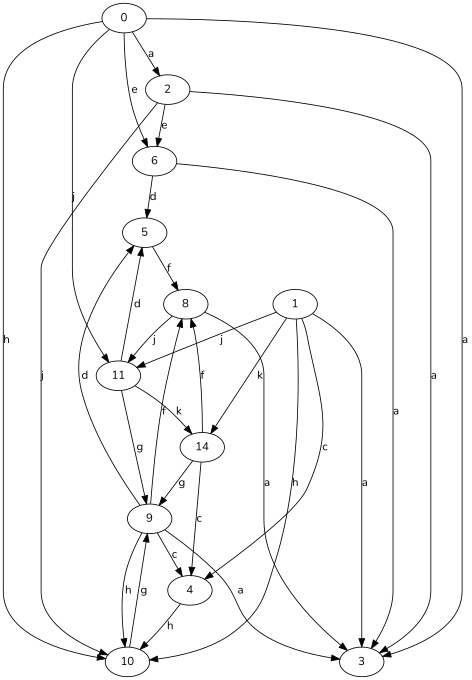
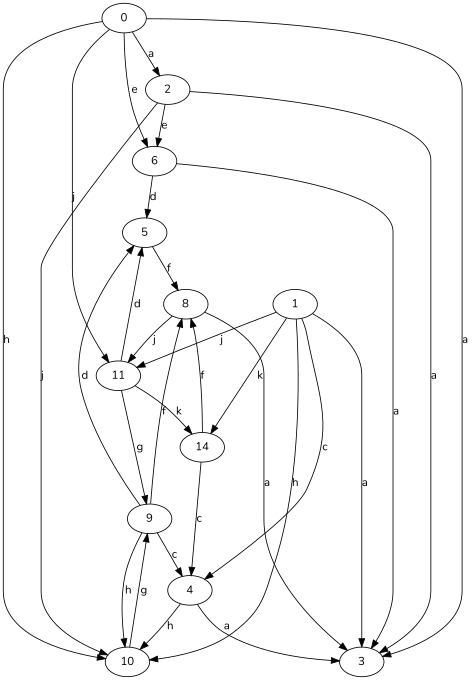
edge "14" -> "9": removed, label "g"
edge "9" -> "3": now "4" -> "3"
